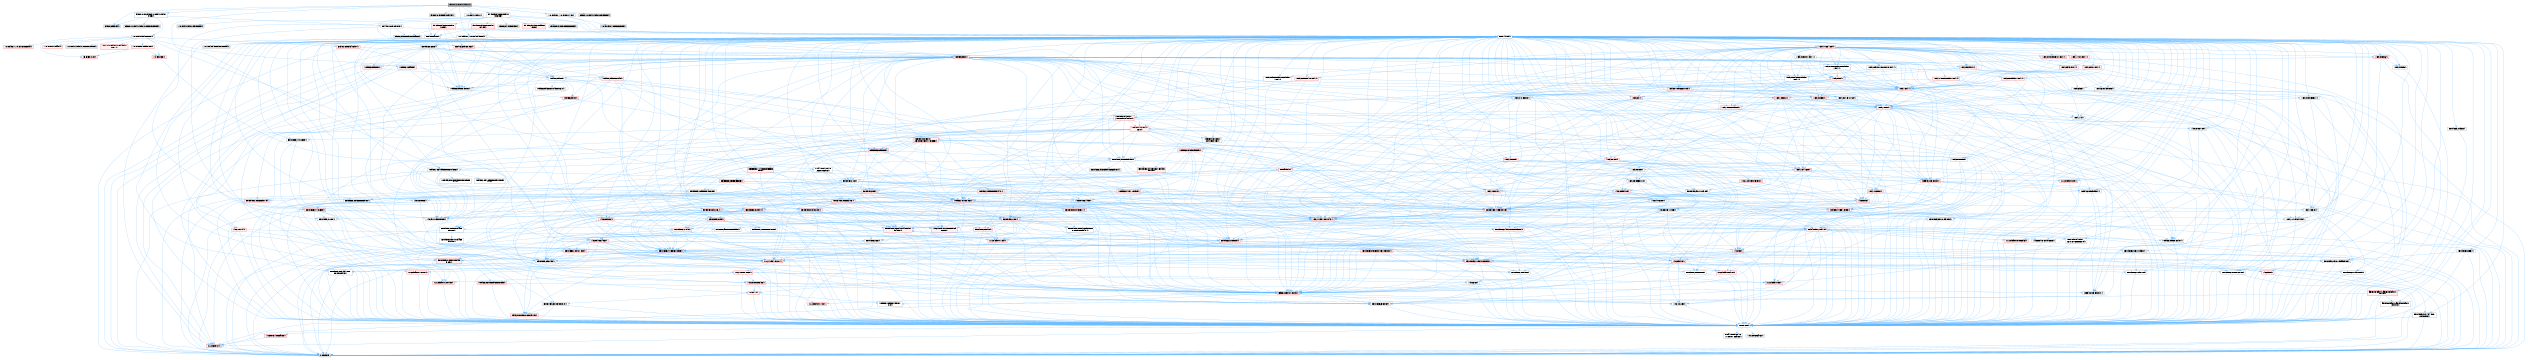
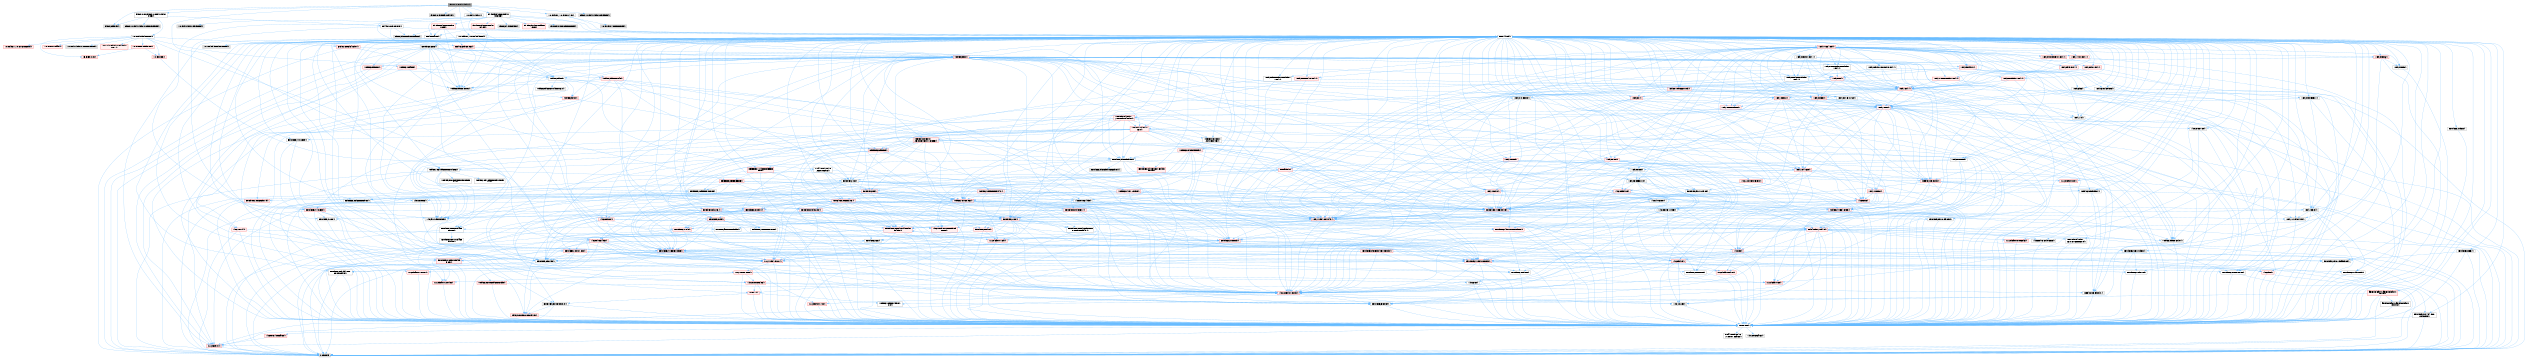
node "Edge/AssertionMacros.h": label "Edge/AssertionMacros.h" -> "Misc/AssertionMacros.h"
